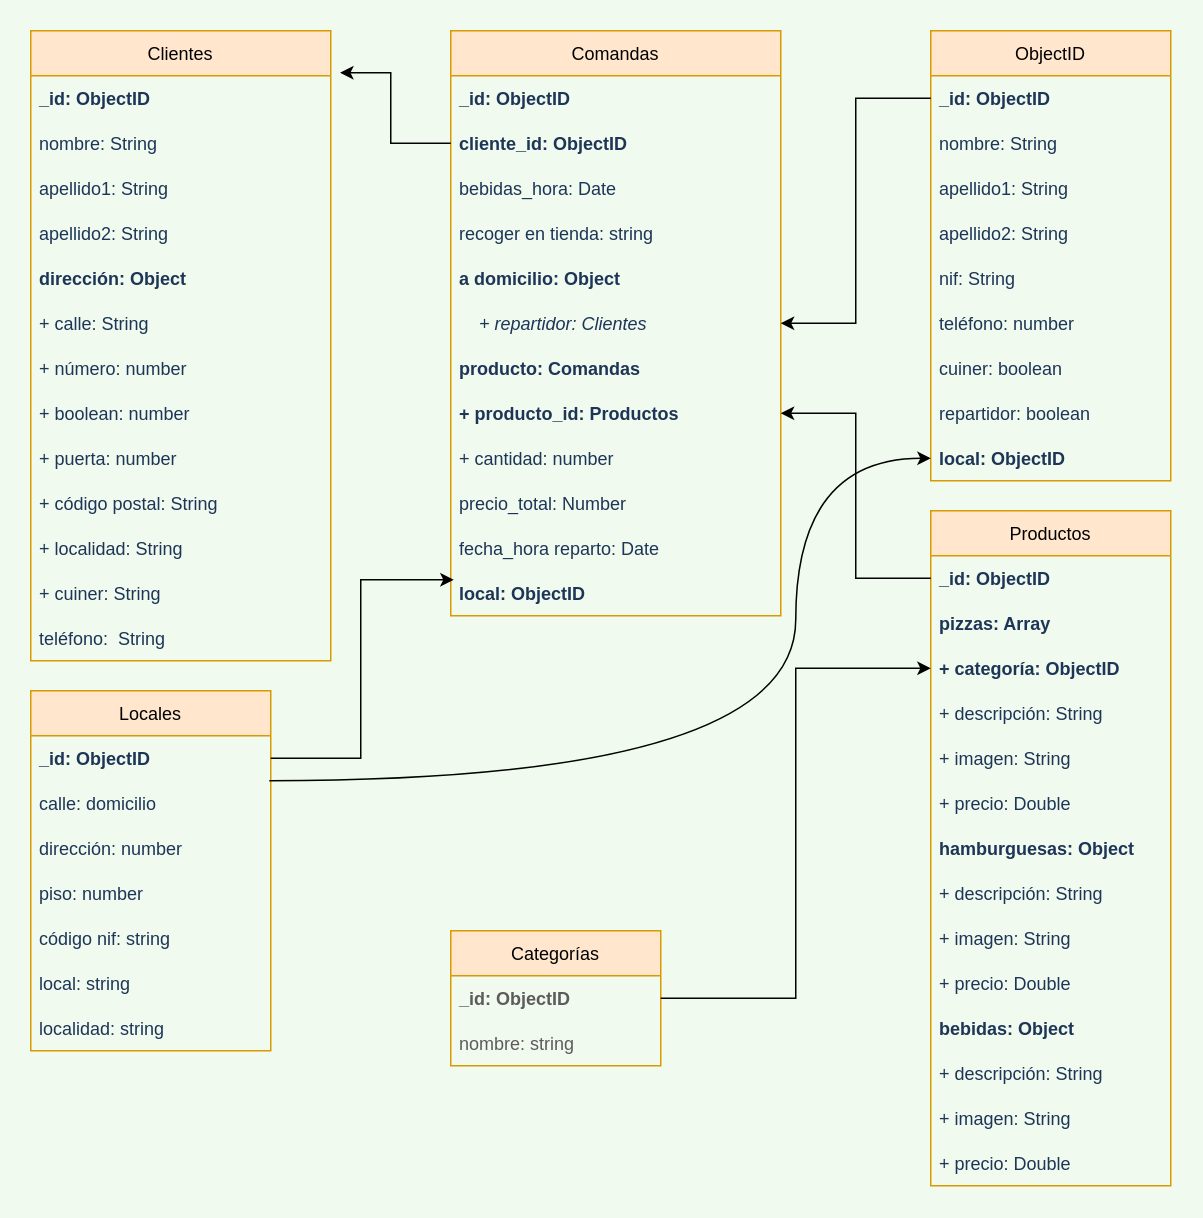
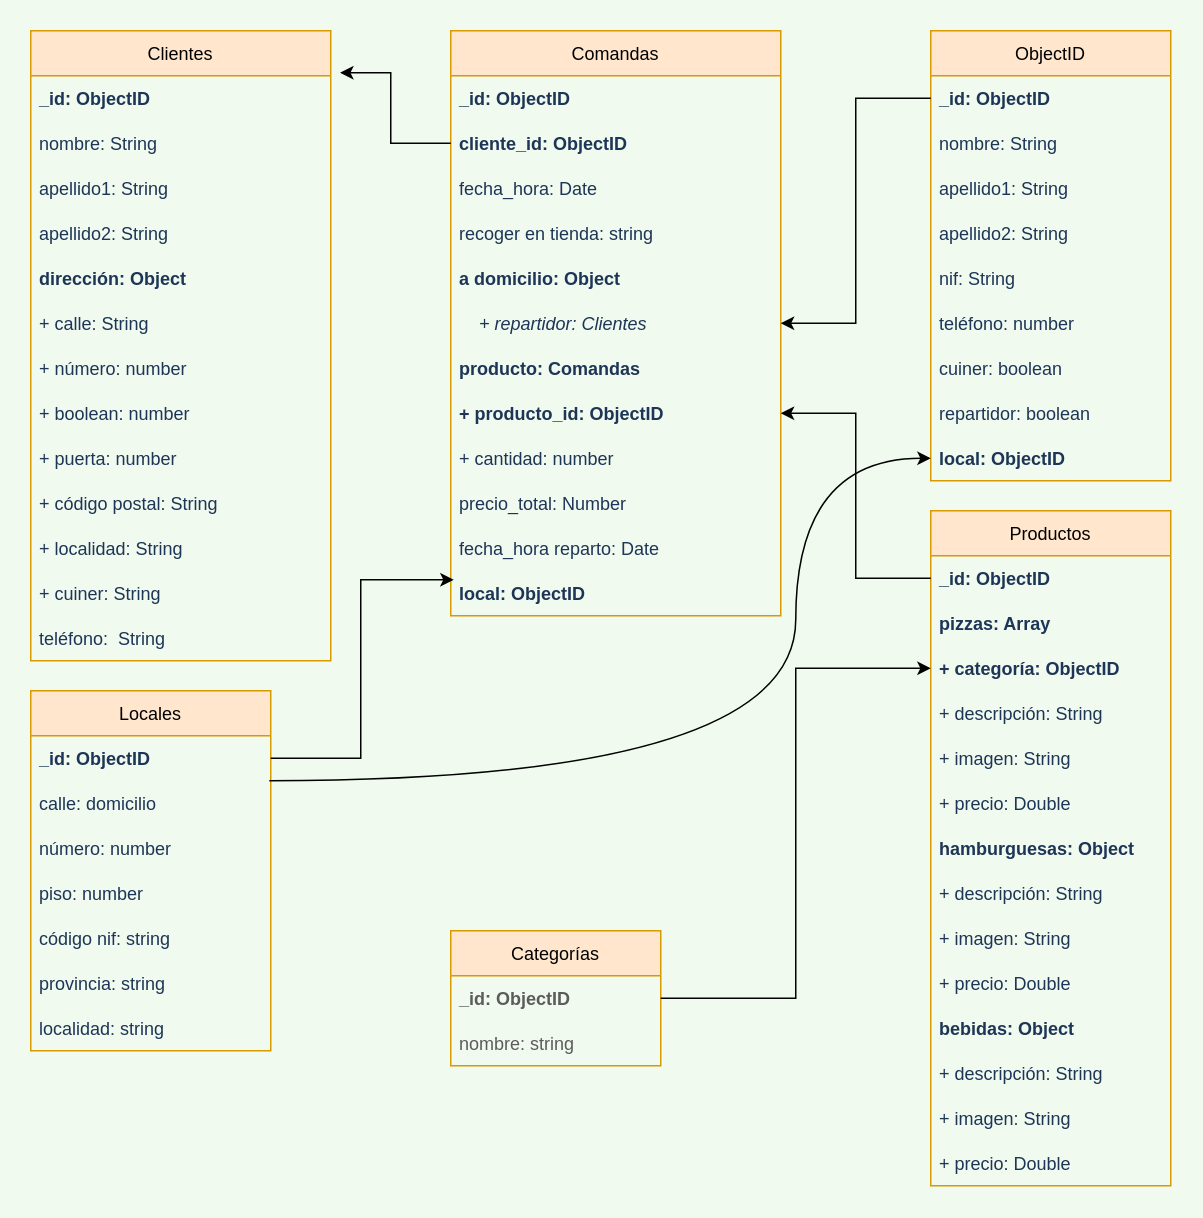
node "bebidas_hora: Date": label "bebidas_hora: Date" -> "fecha_hora: Date"
node "+ producto_id: Productos": label "+ producto_id: Productos" -> "+ producto_id: ObjectID"
node "dirección: number": label "dirección: number" -> "número: number"
node "local: string": label "local: string" -> "provincia: string"
